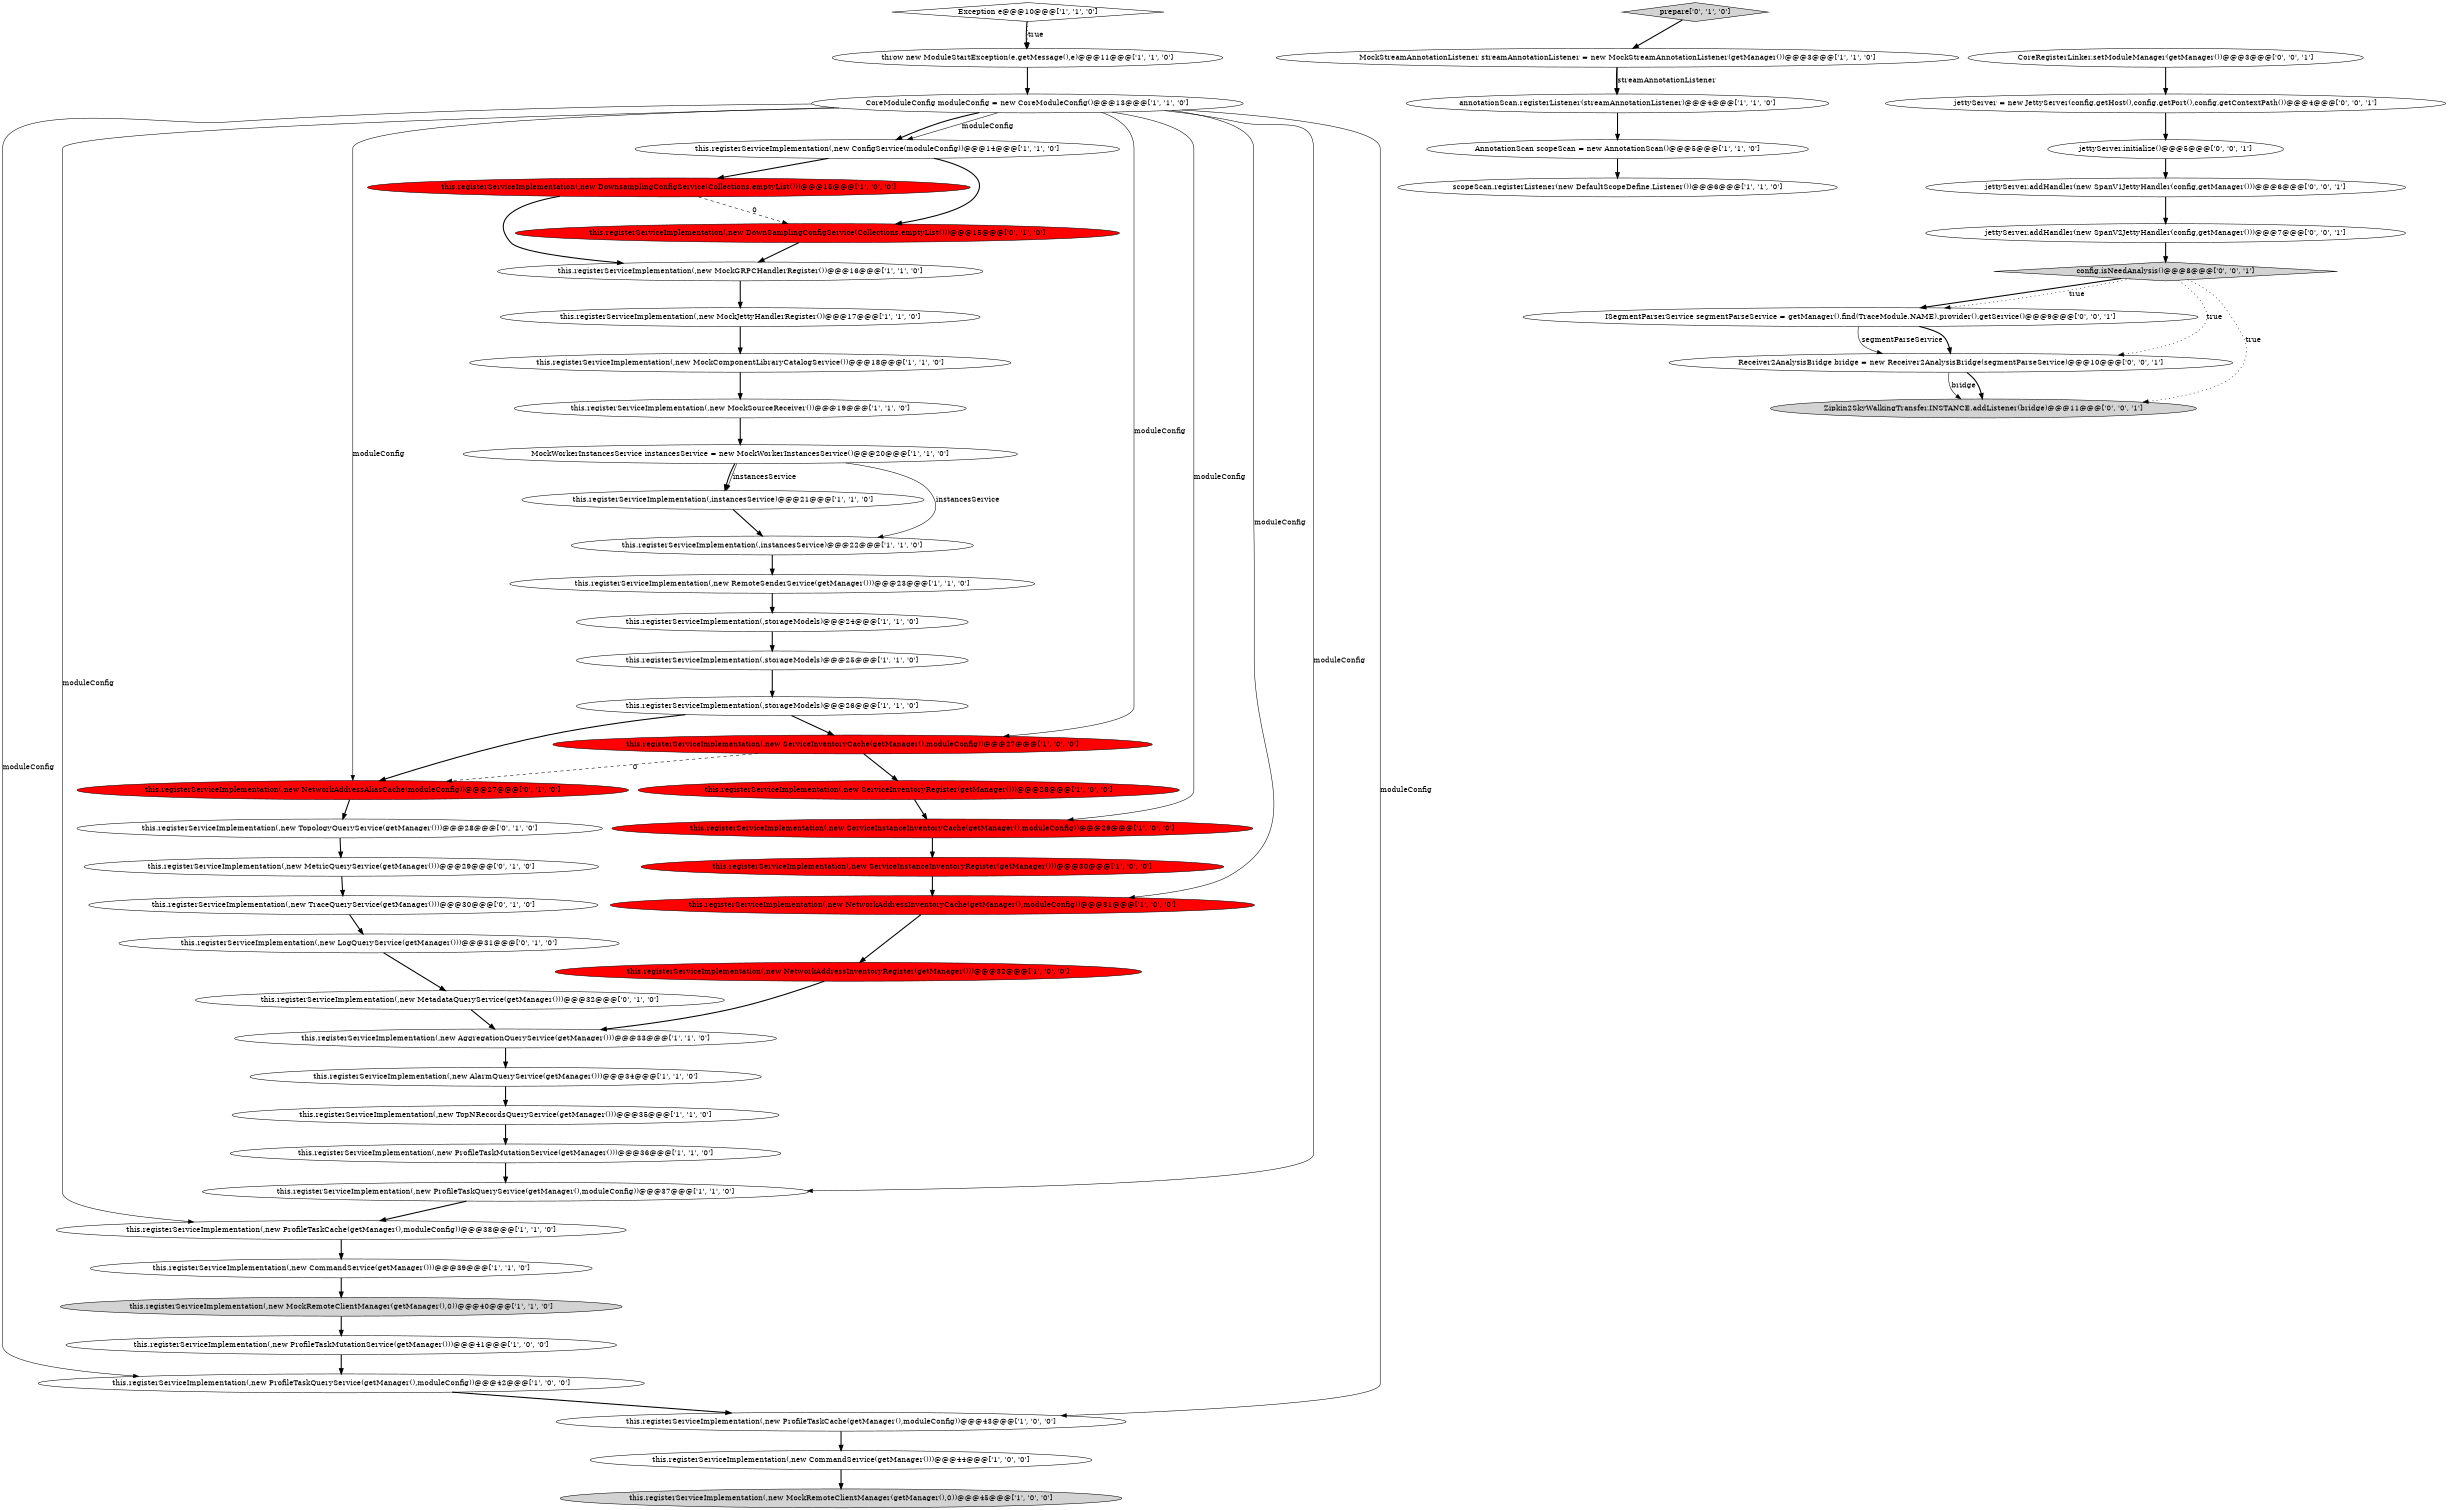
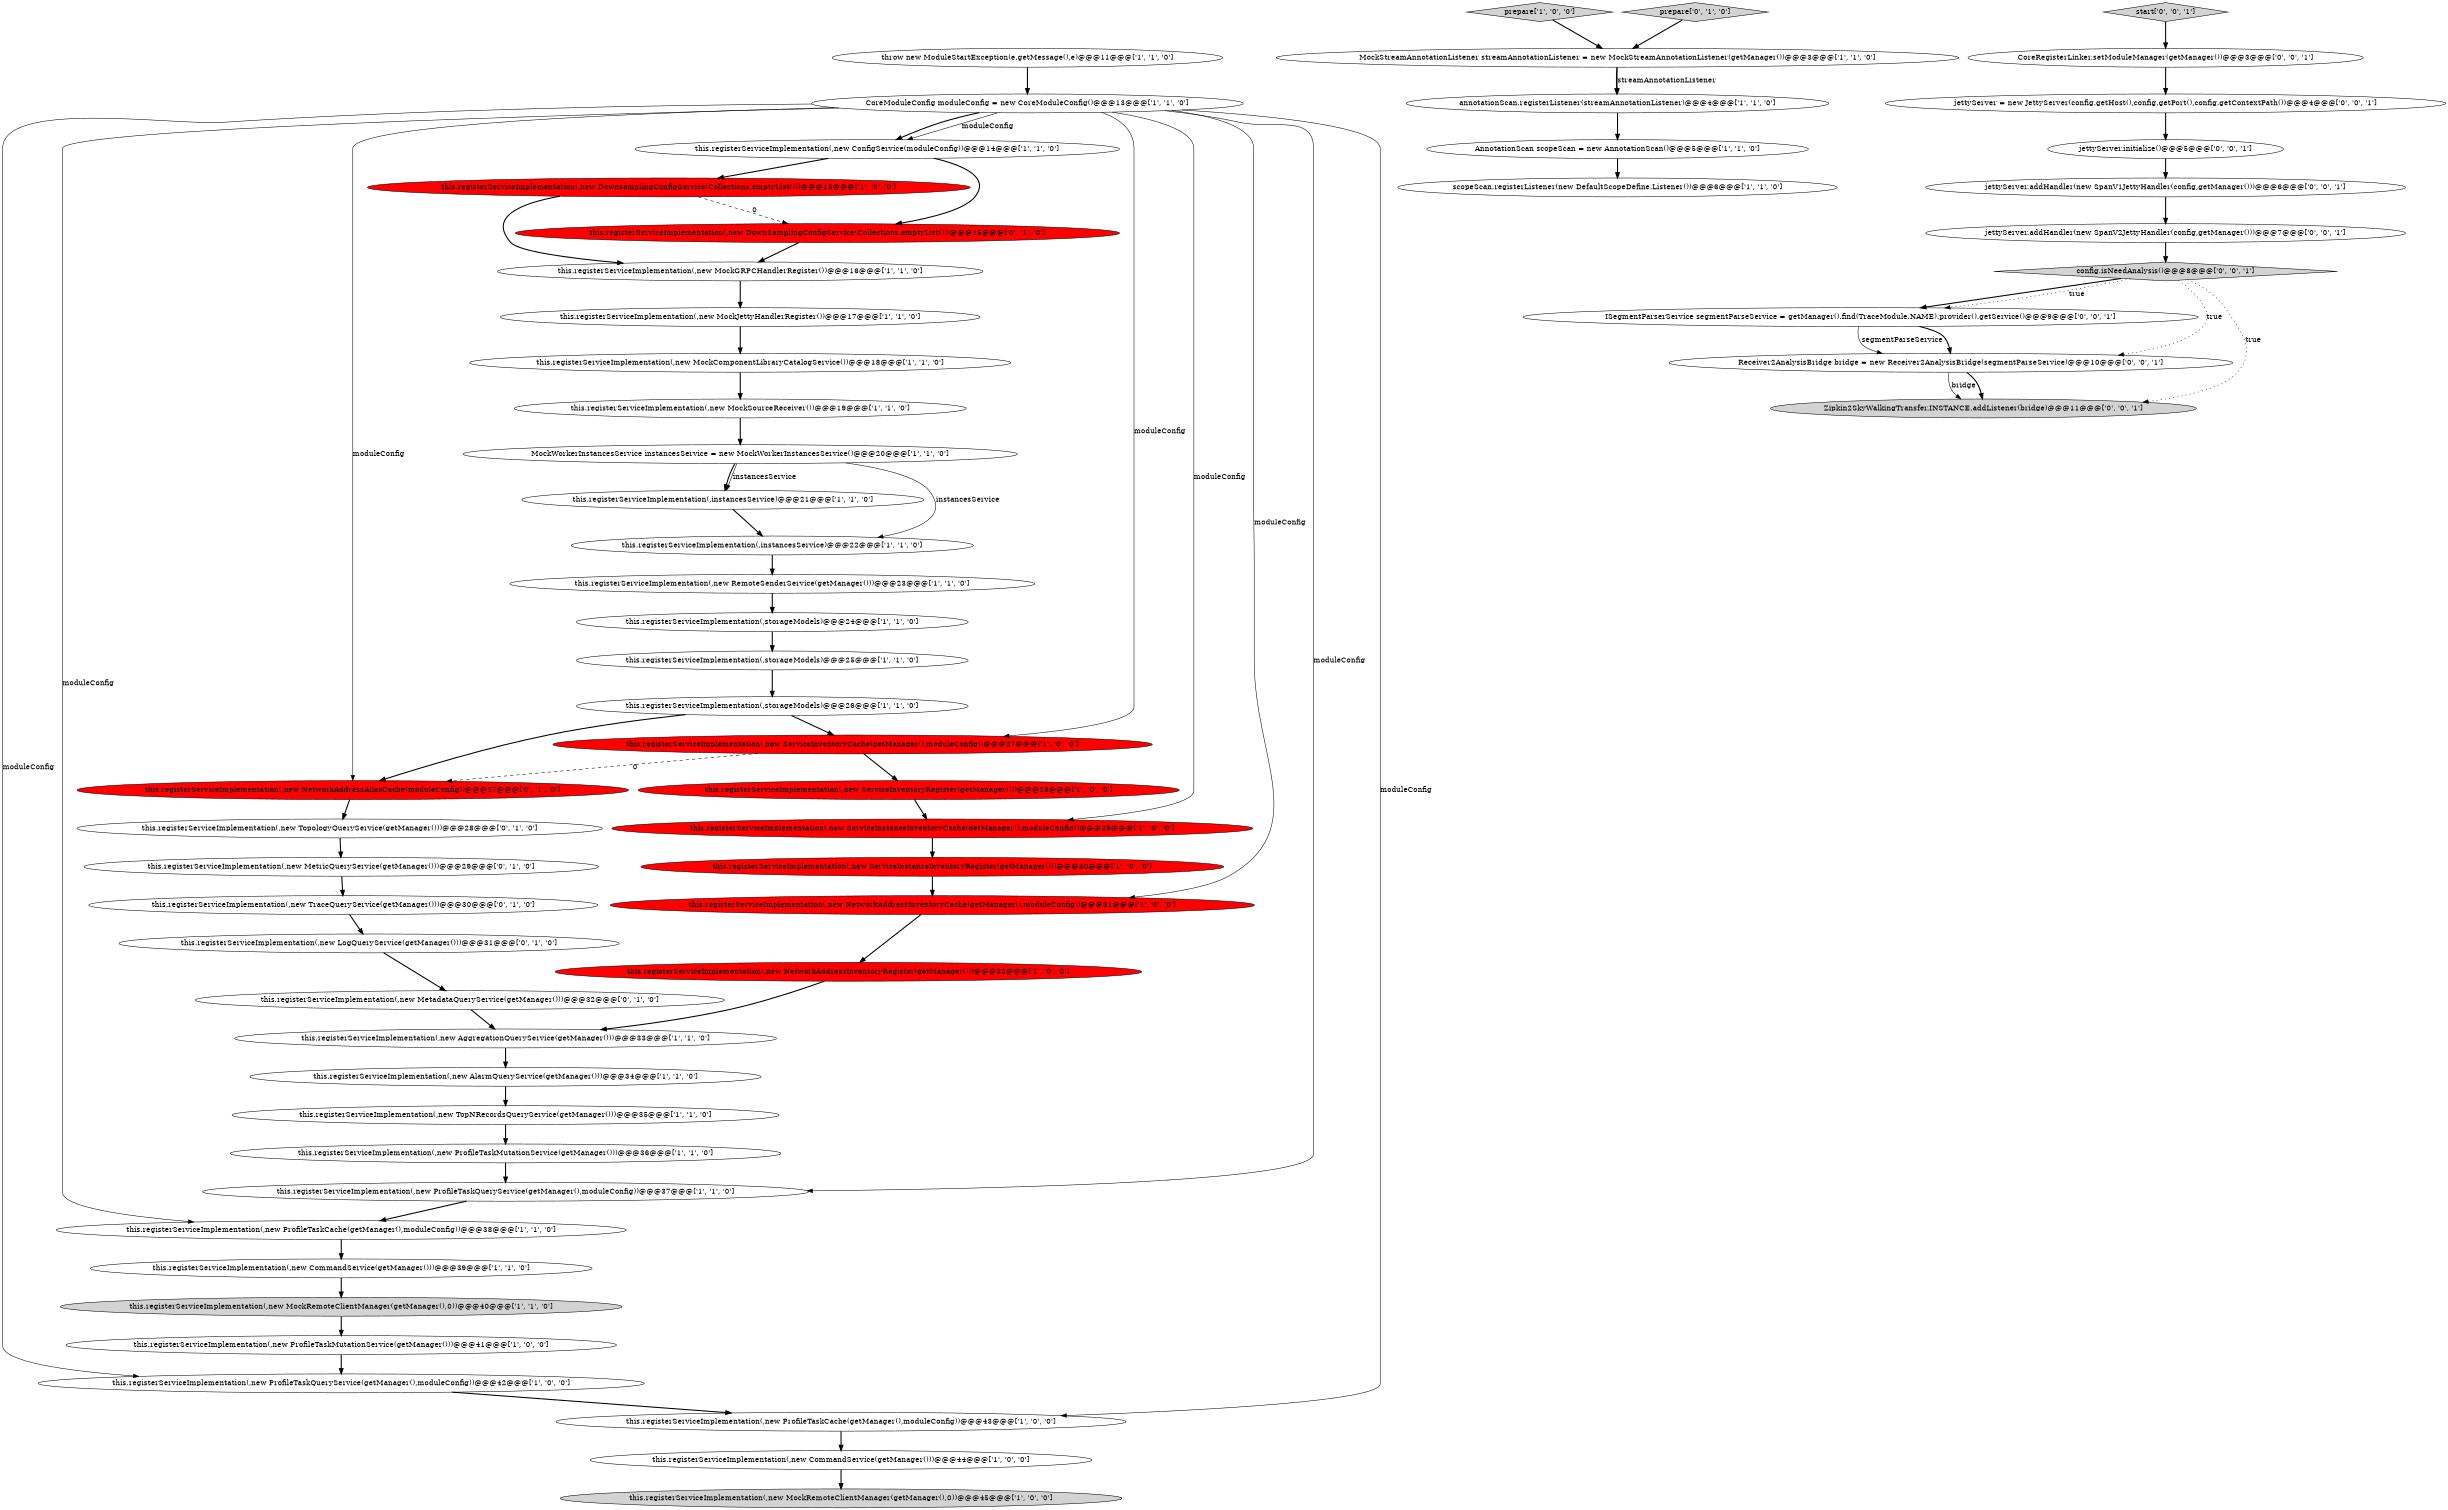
node "Exception e@@@10@@@['1', '1', '0']": removed
node "prepare['1', '0', '0']": added
node "start['0', '0', '1']": added
